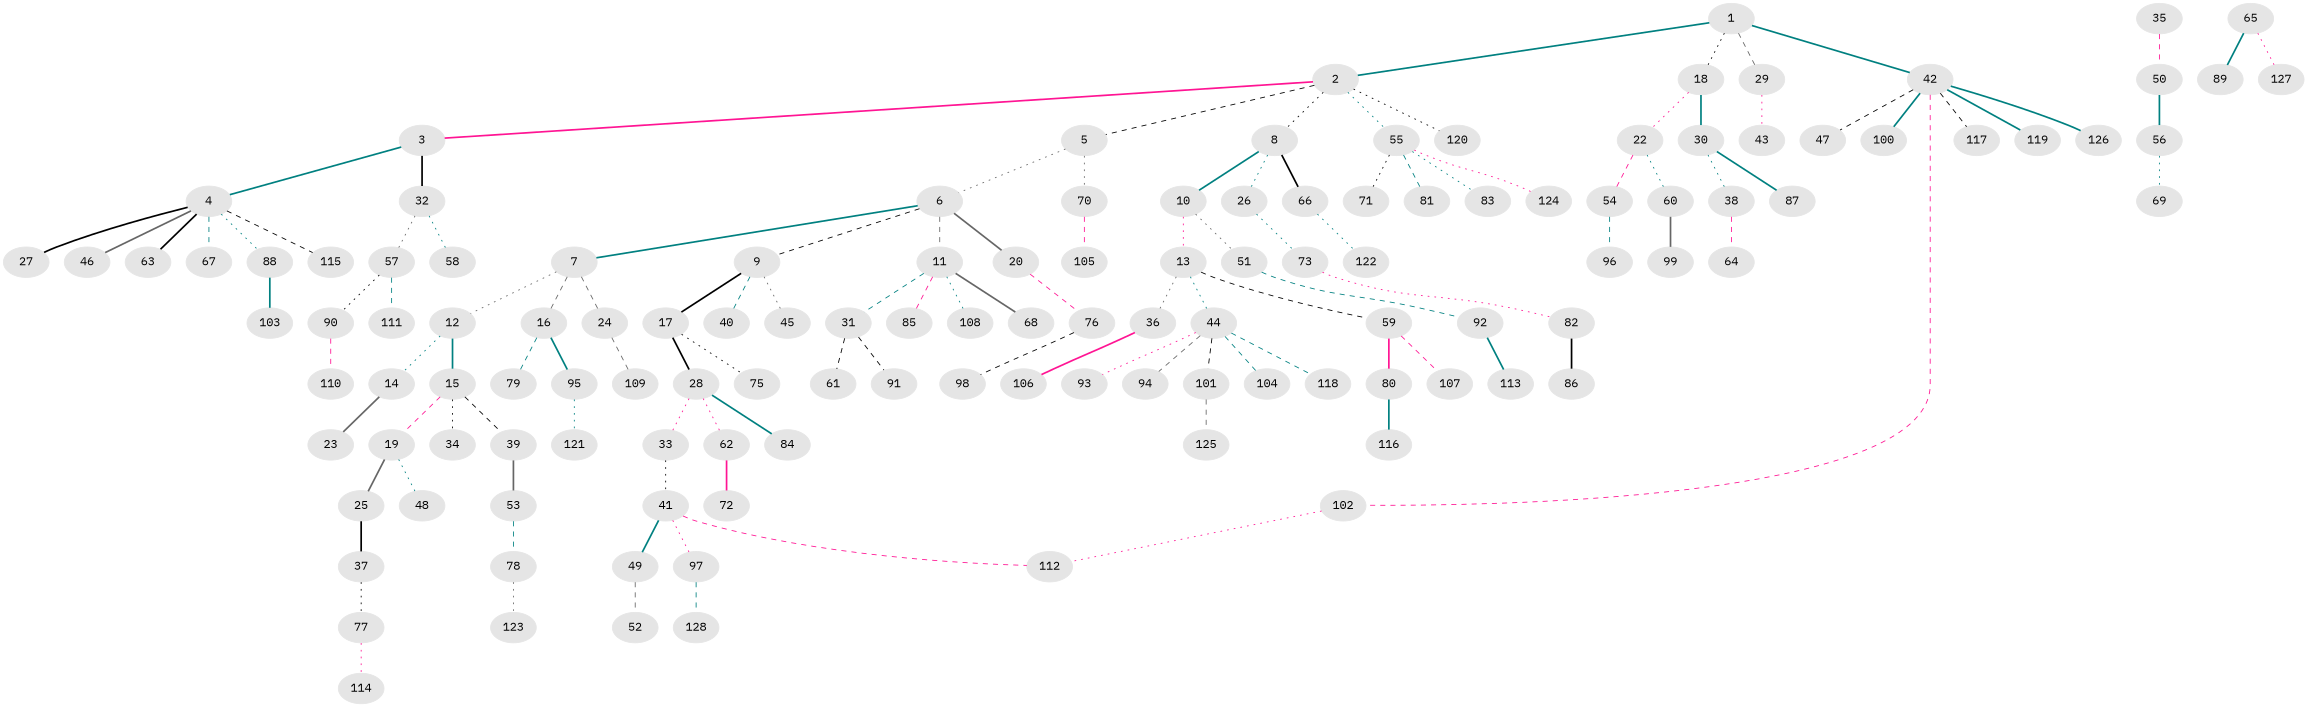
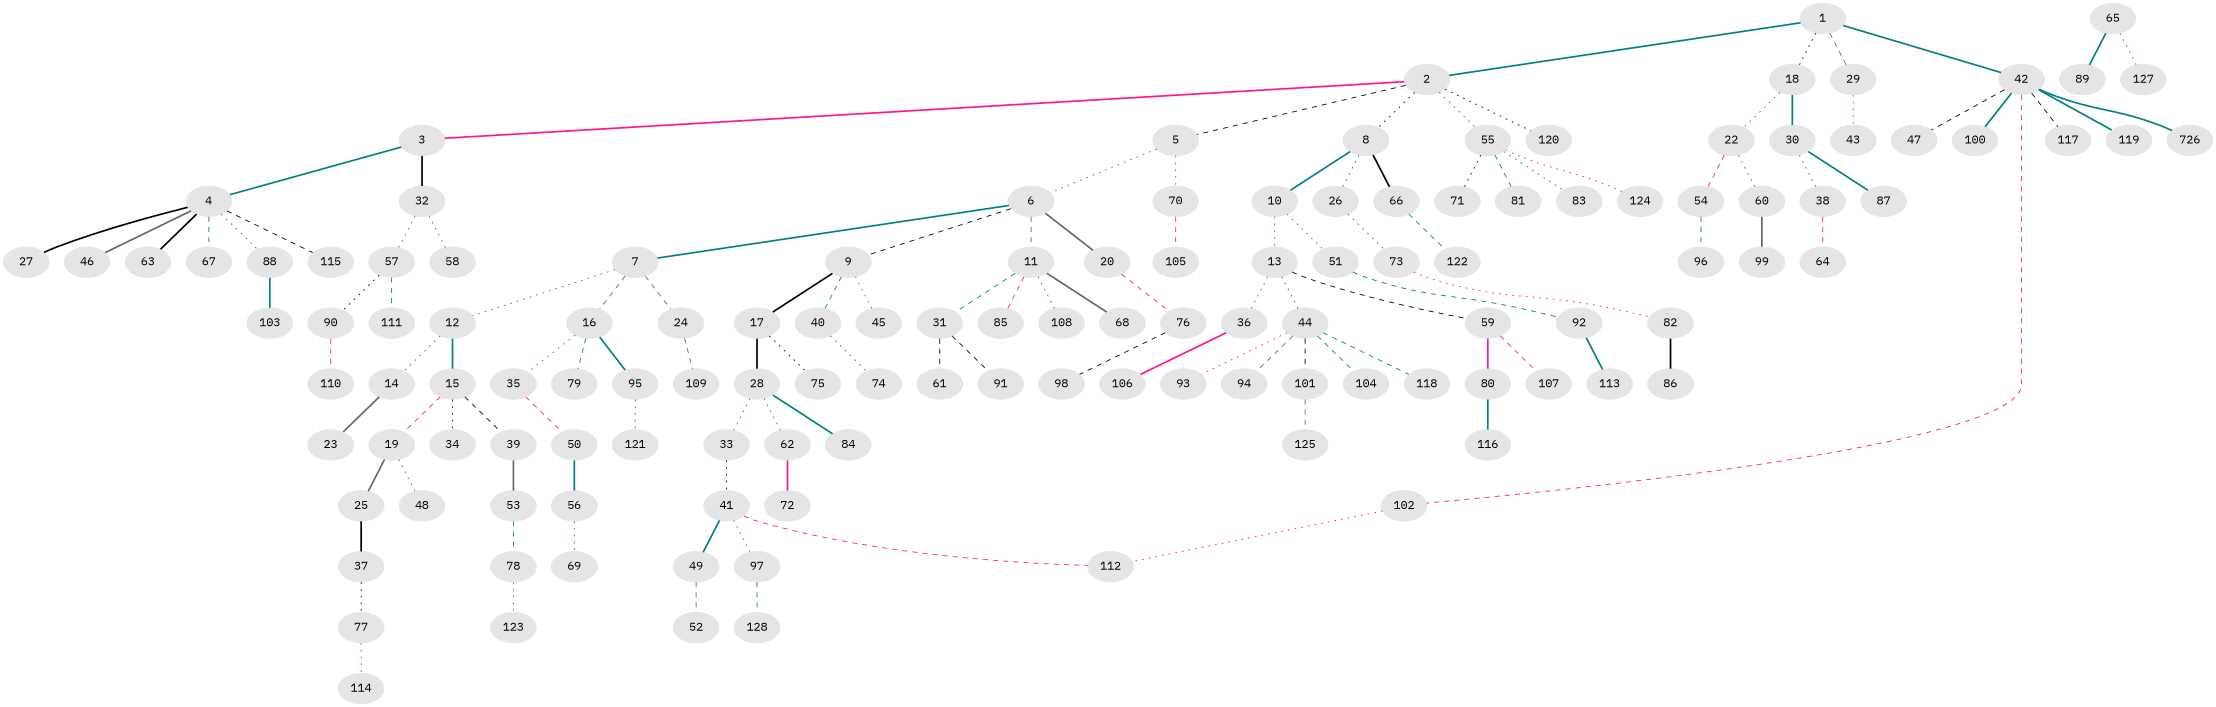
node "126": label "126" -> "726"
edge "66" -- "122": style dotted -> dashed
edge "16" -- "35": added
node "74": added
